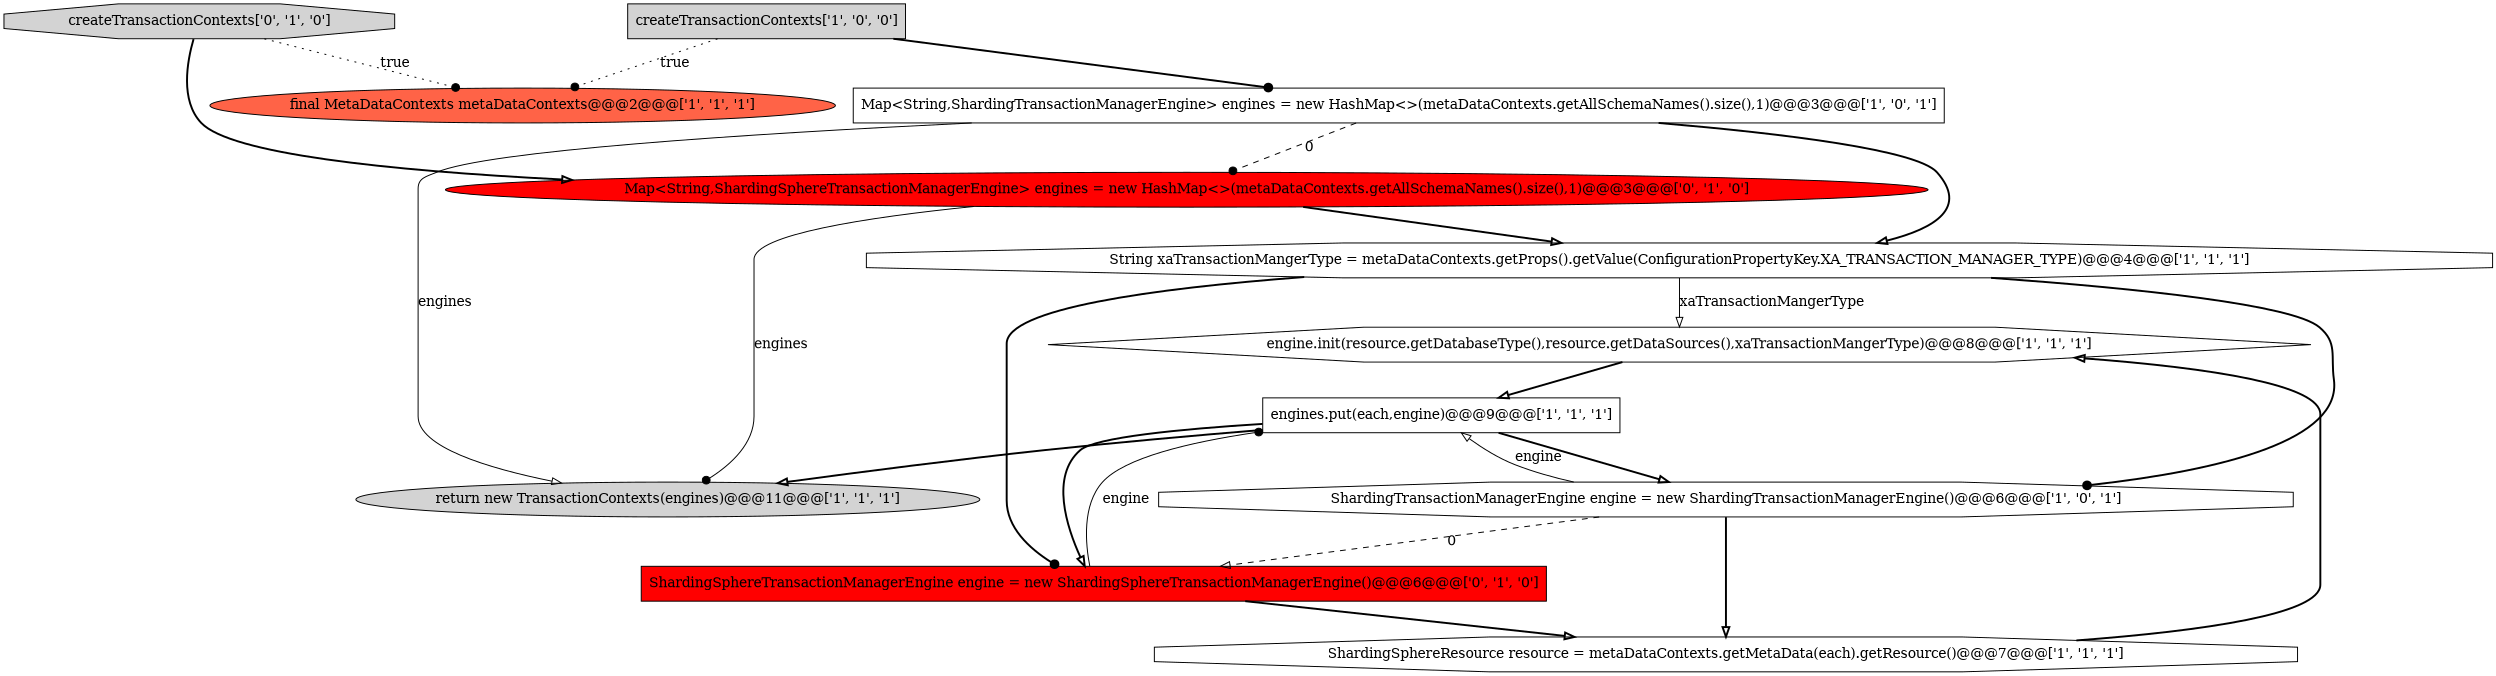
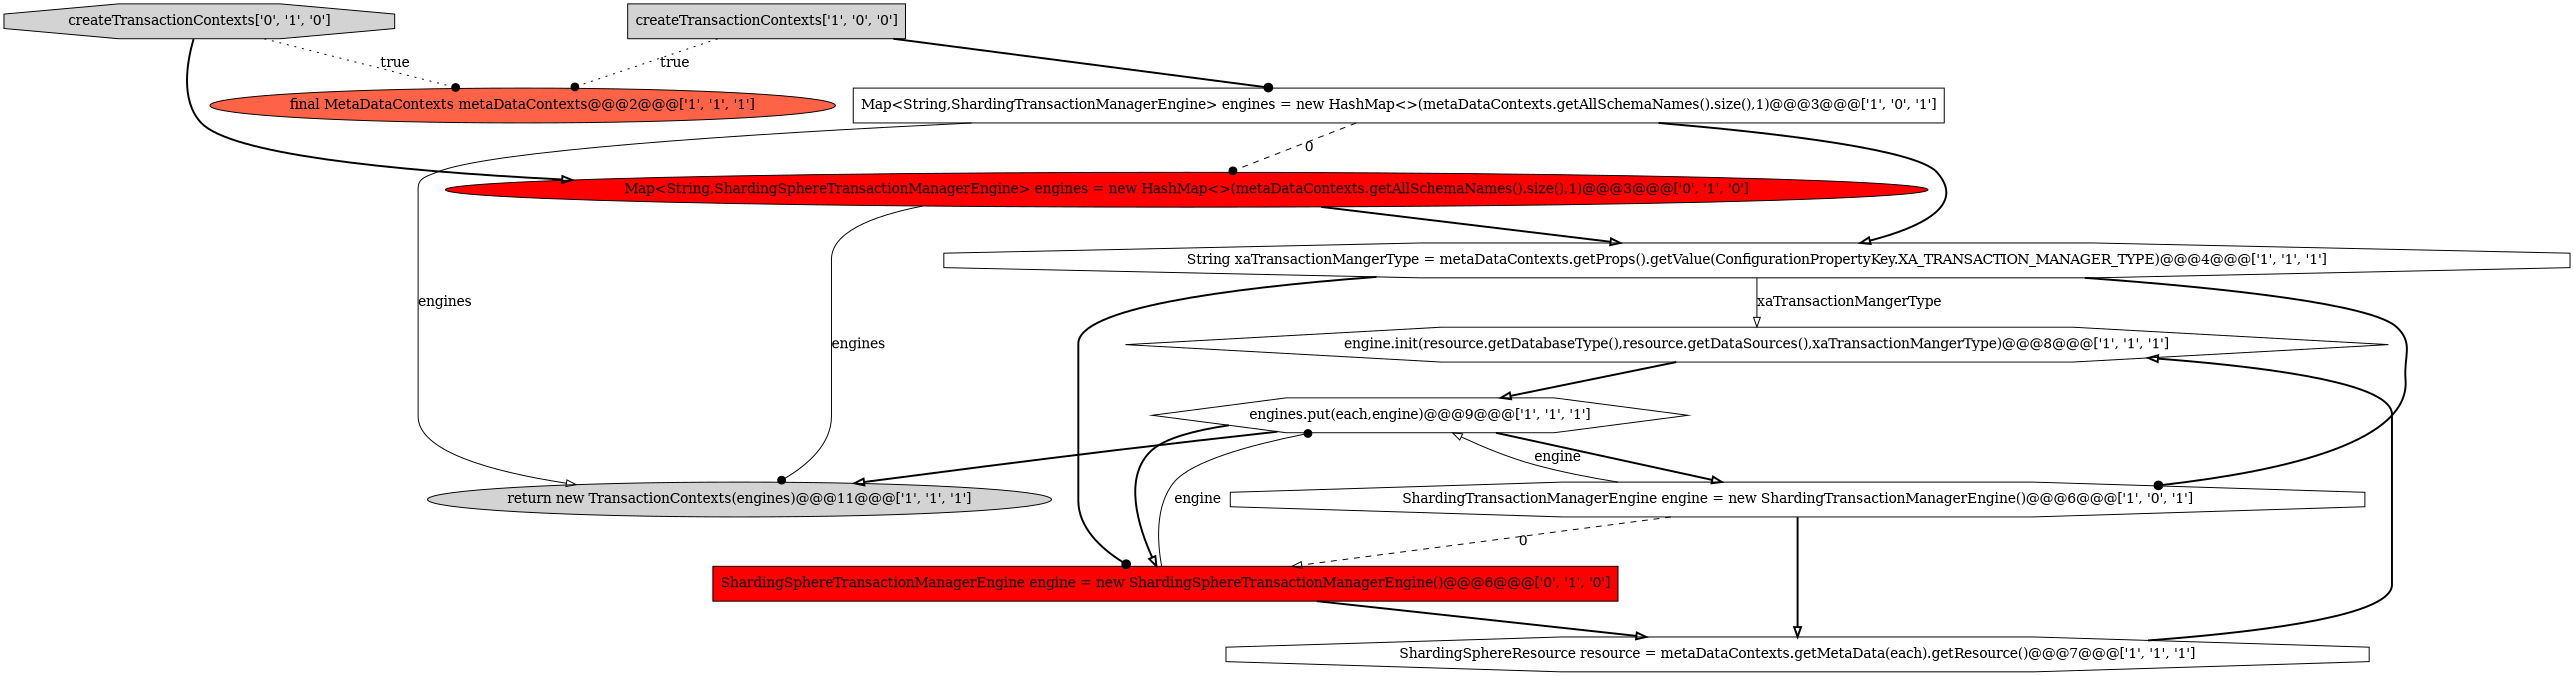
node "engines.put(each,engine)@@@9@@@['1', '1', '1']": shape box -> hexagon
